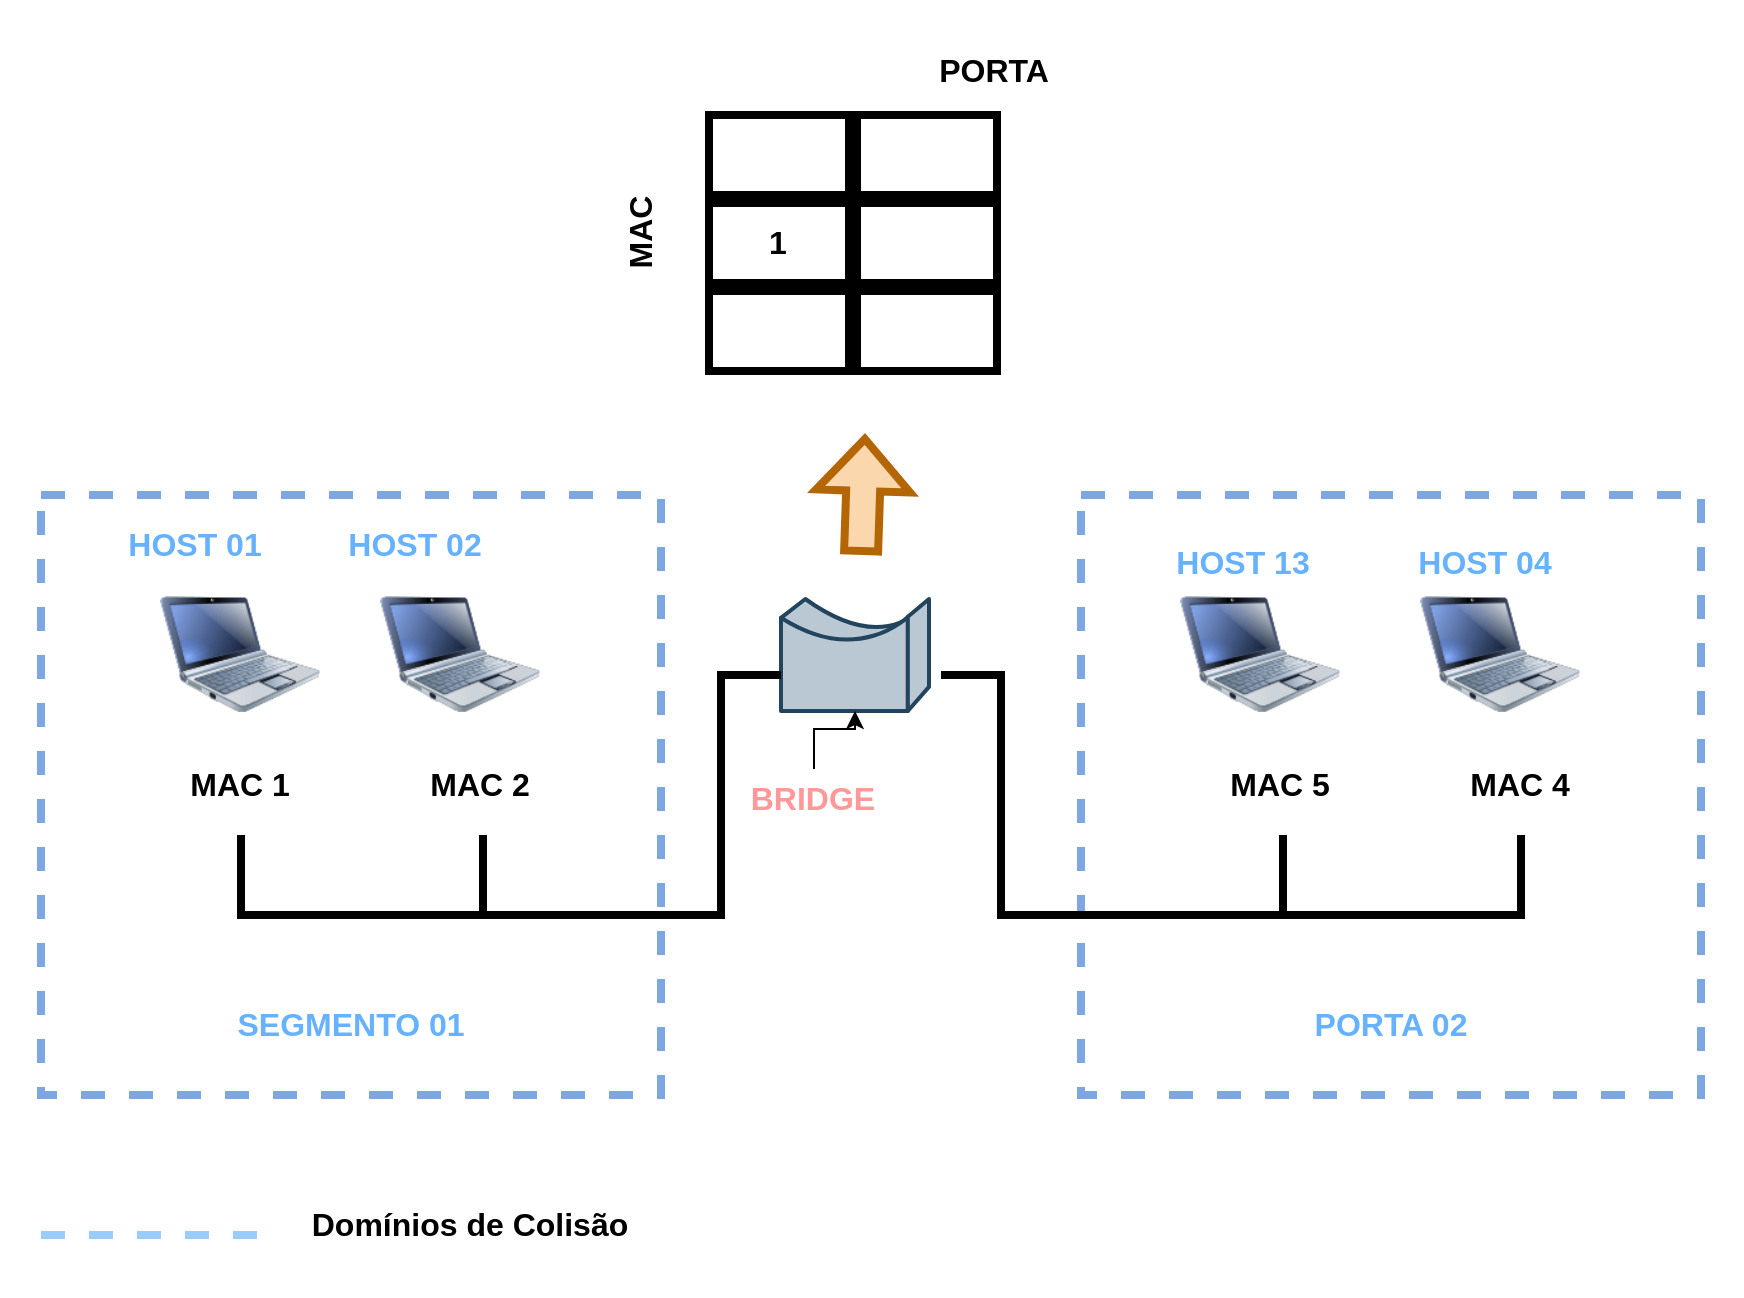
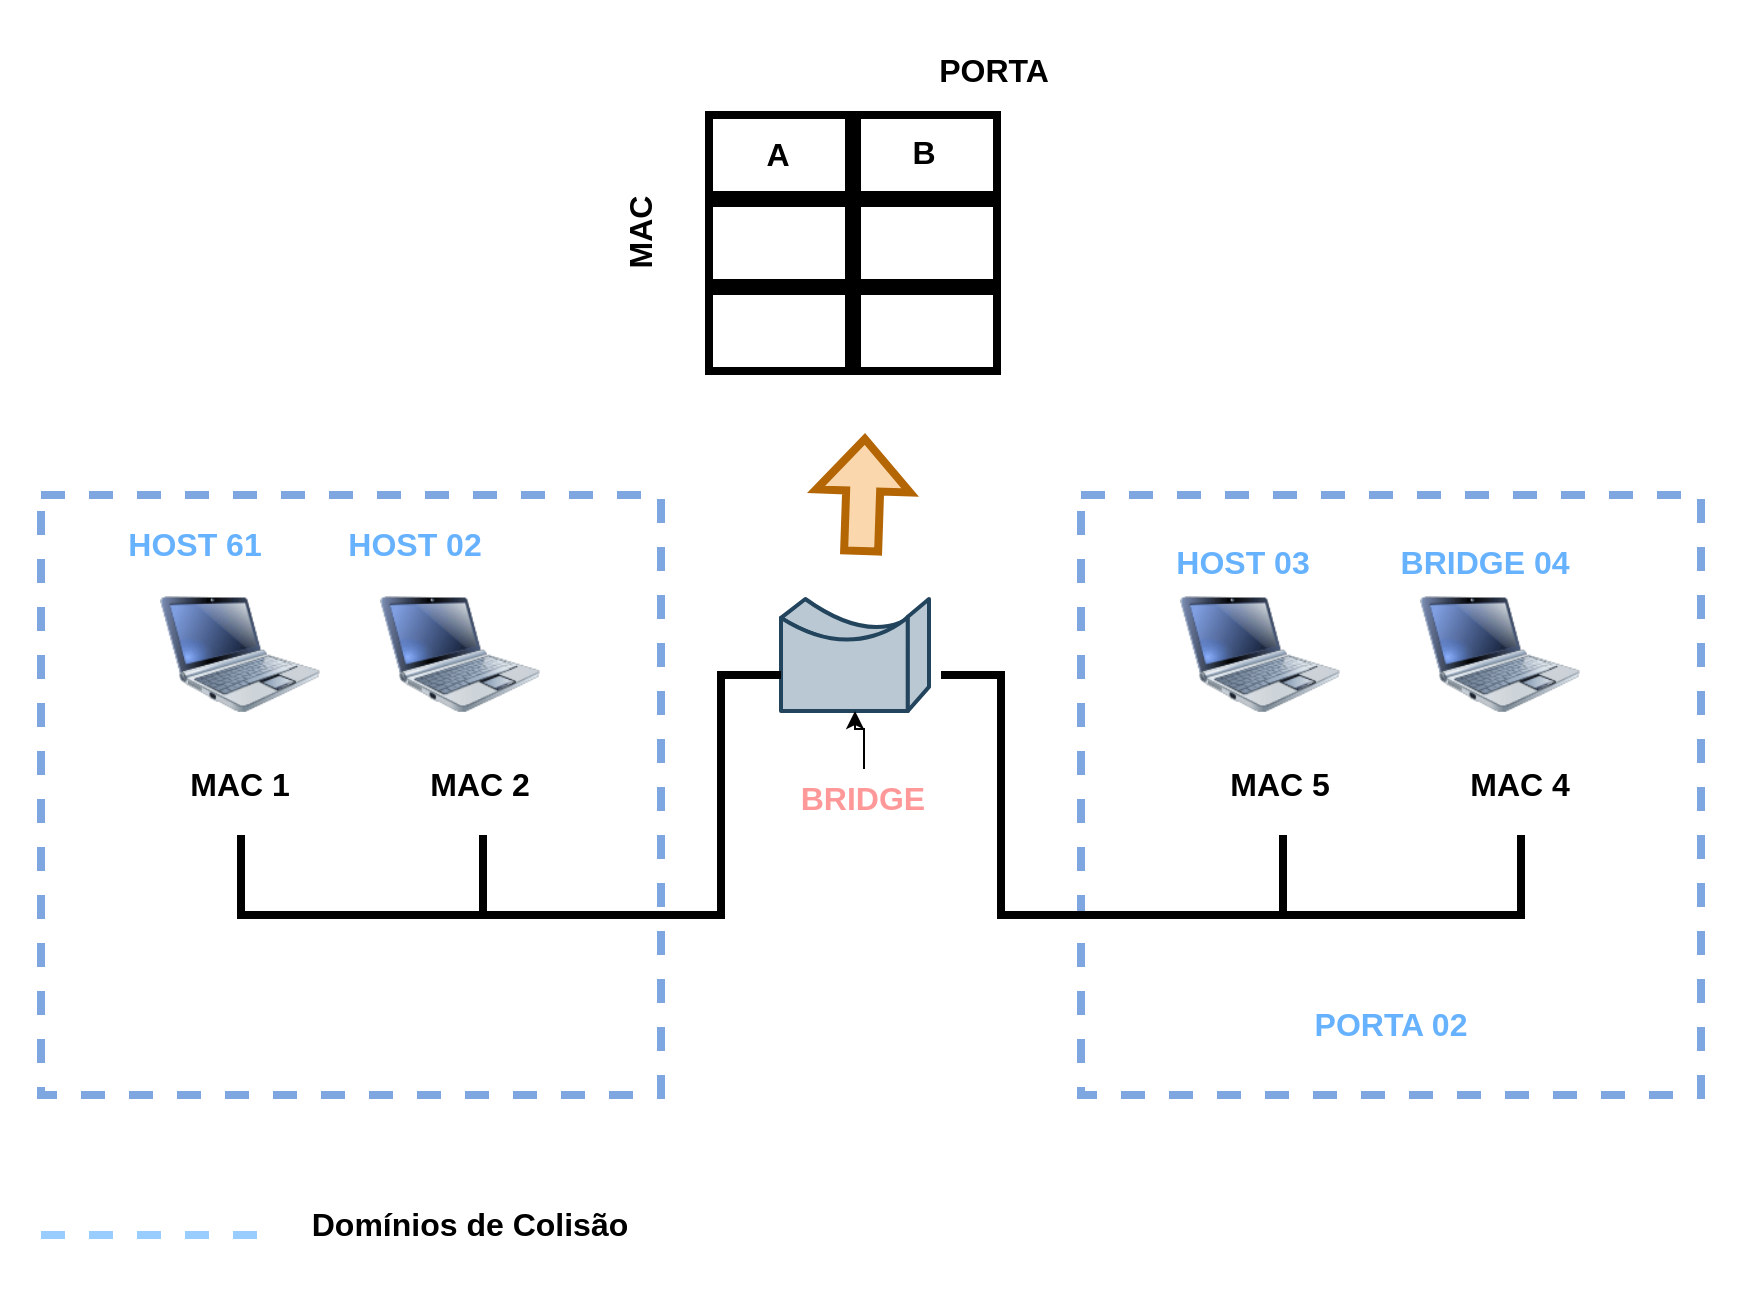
node "B": added
node "A": added
node "1": removed
node "HOST 01": label "HOST 01" -> "HOST 61"
node "HOST 13": label "HOST 13" -> "HOST 03"
node "HOST 04": label "HOST 04" -> "BRIDGE 04"
node "BRIDGE": moved (814, 799) -> (864, 799)
node "SEGMENTO 01": removed
